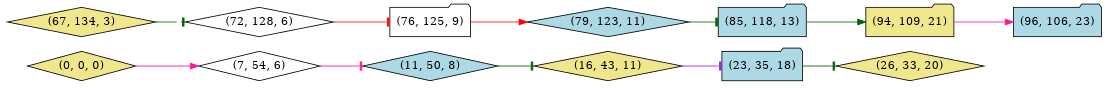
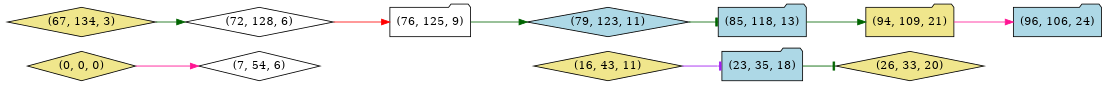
edge "(67, 134, 3)" -> "(72, 128, 6)": arrowhead tee -> normal
edge "(72, 128, 6)" -> "(76, 125, 9)": arrowhead tee -> normal
edge "(76, 125, 9)" -> "(79, 123, 11)": color red -> darkgreen
node "(96, 106, 23)": label "(96, 106, 23)" -> "(96, 106, 24)"
node "(11, 50, 8)": removed
